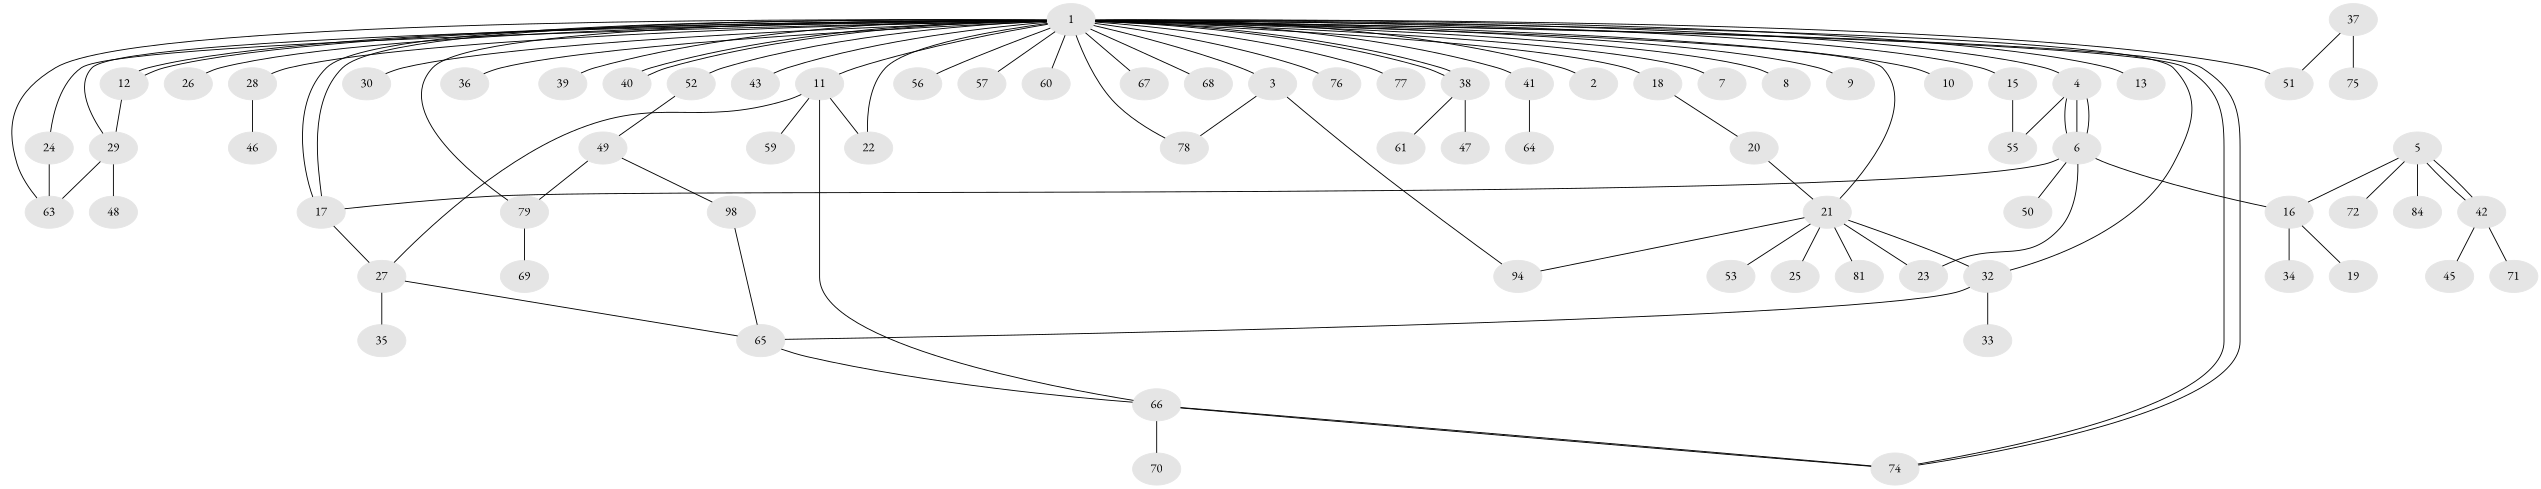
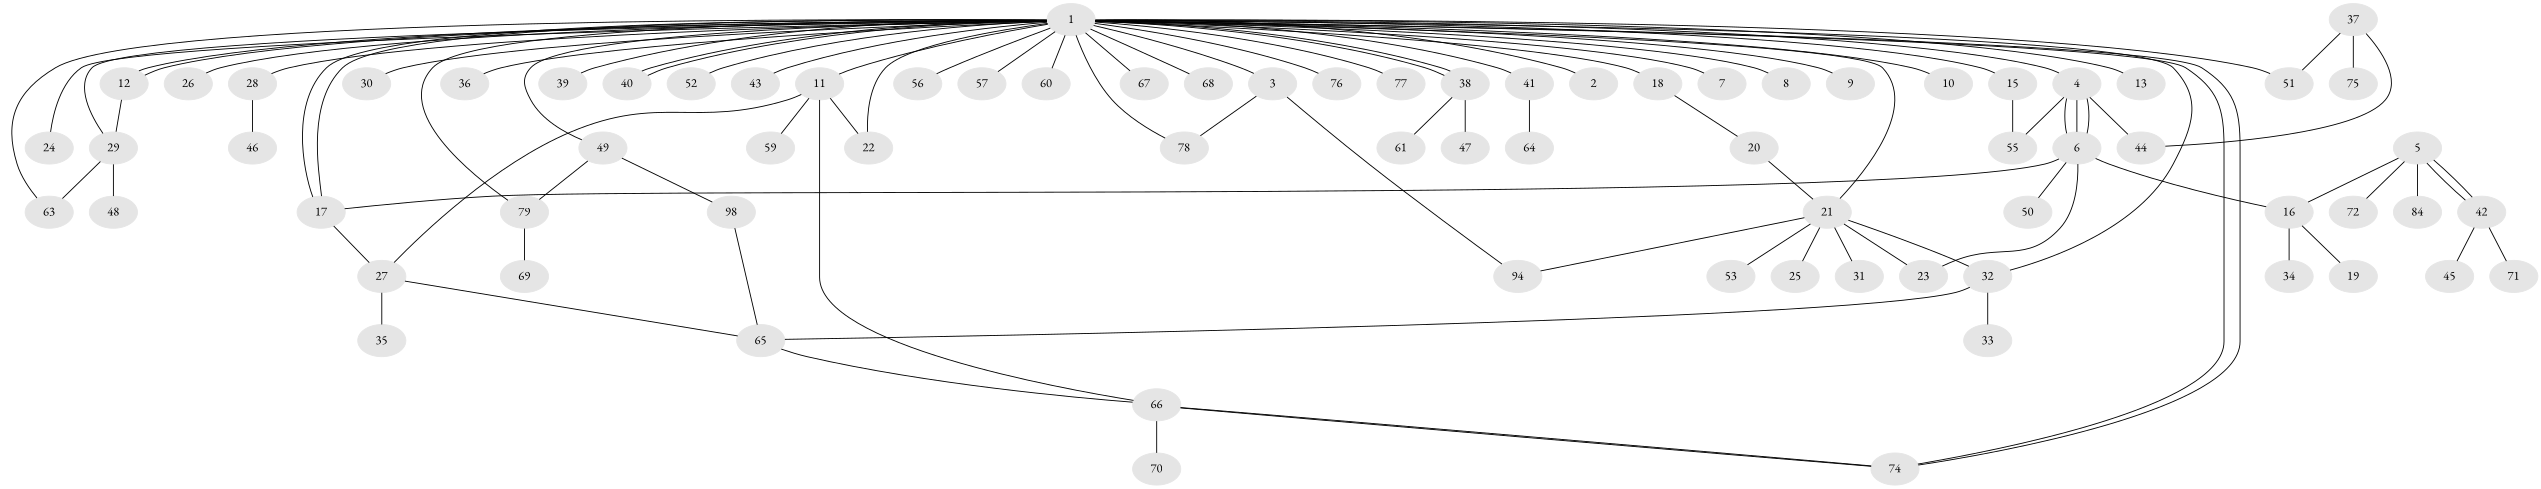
edge "52" -- "49": now "1" -- "49"
node "44": added
edge "24" -- "63": removed
node "81": label "81" -> "31"
